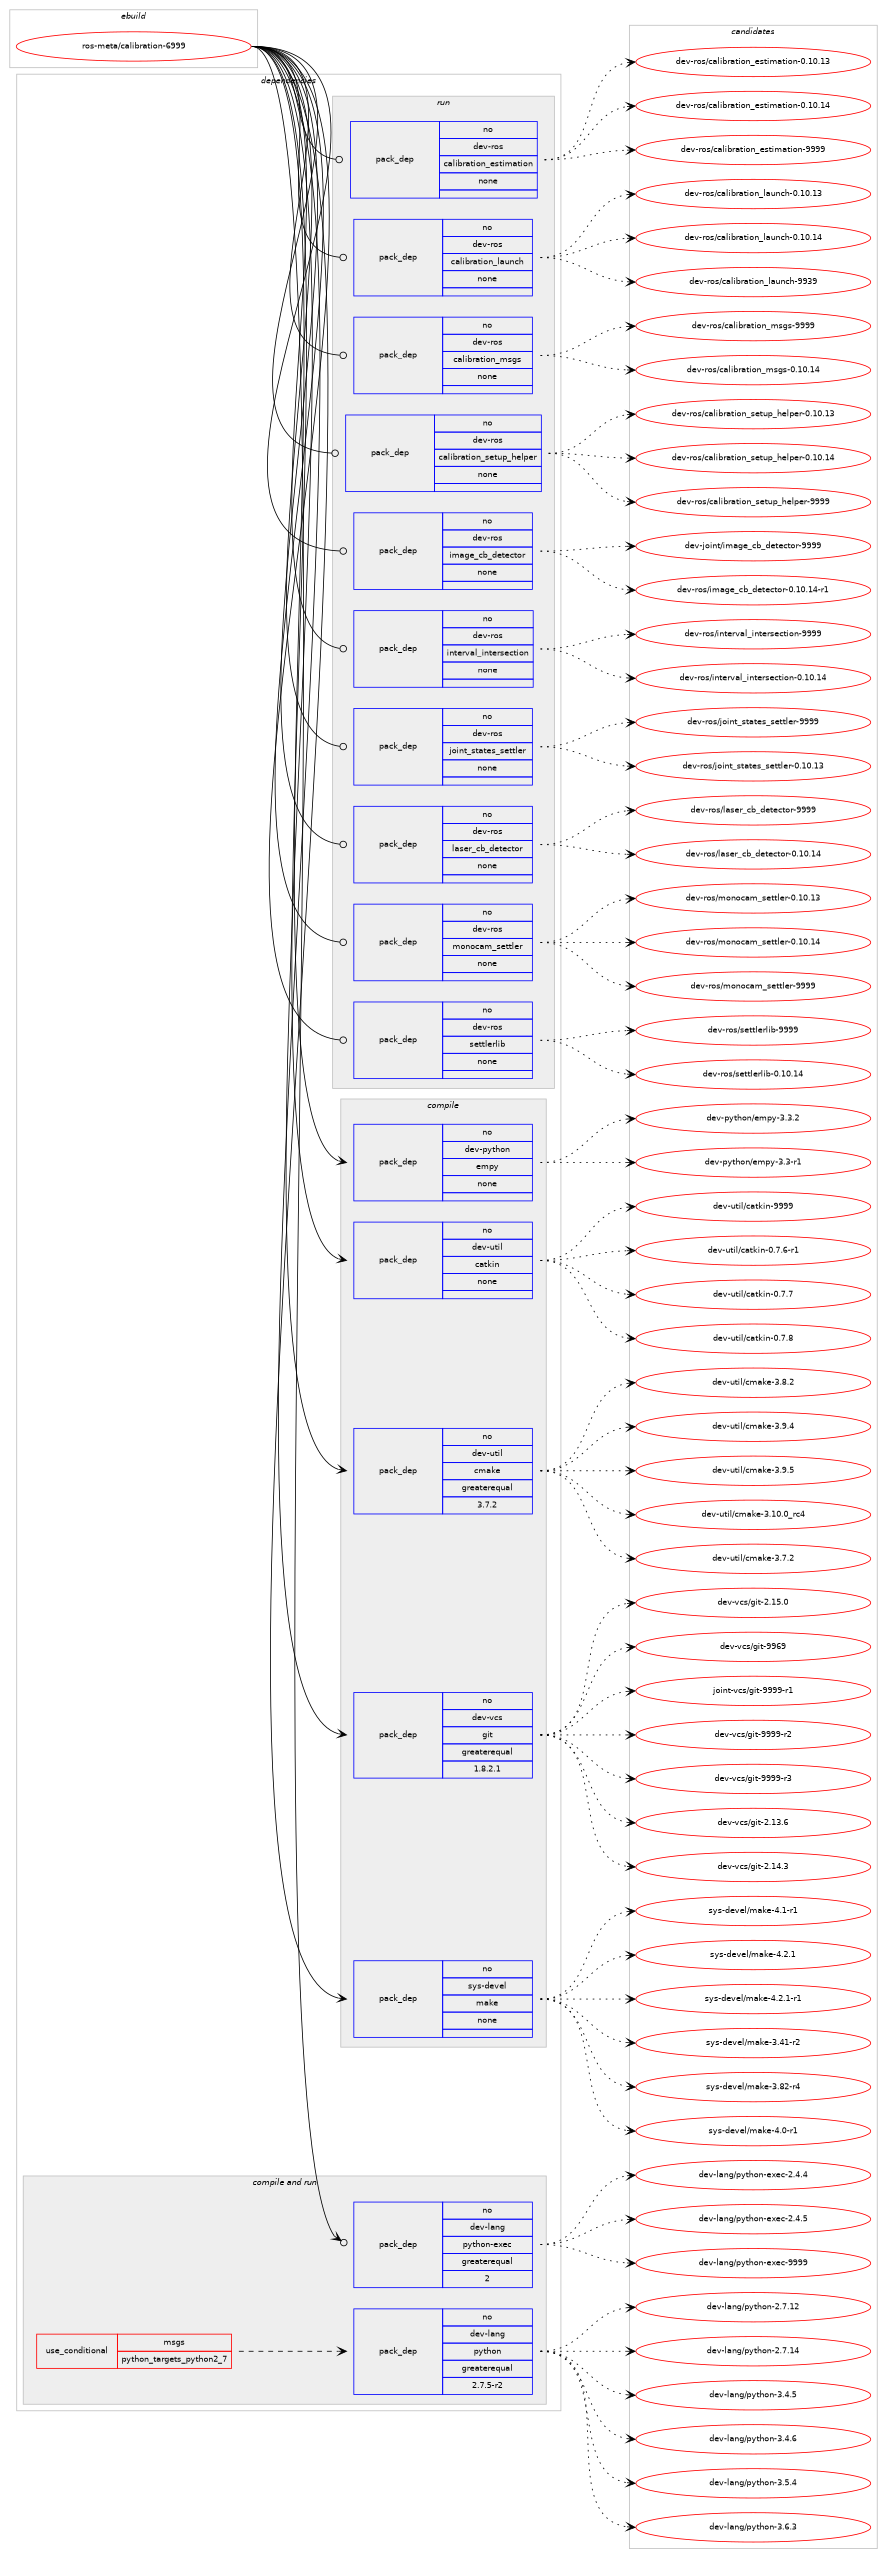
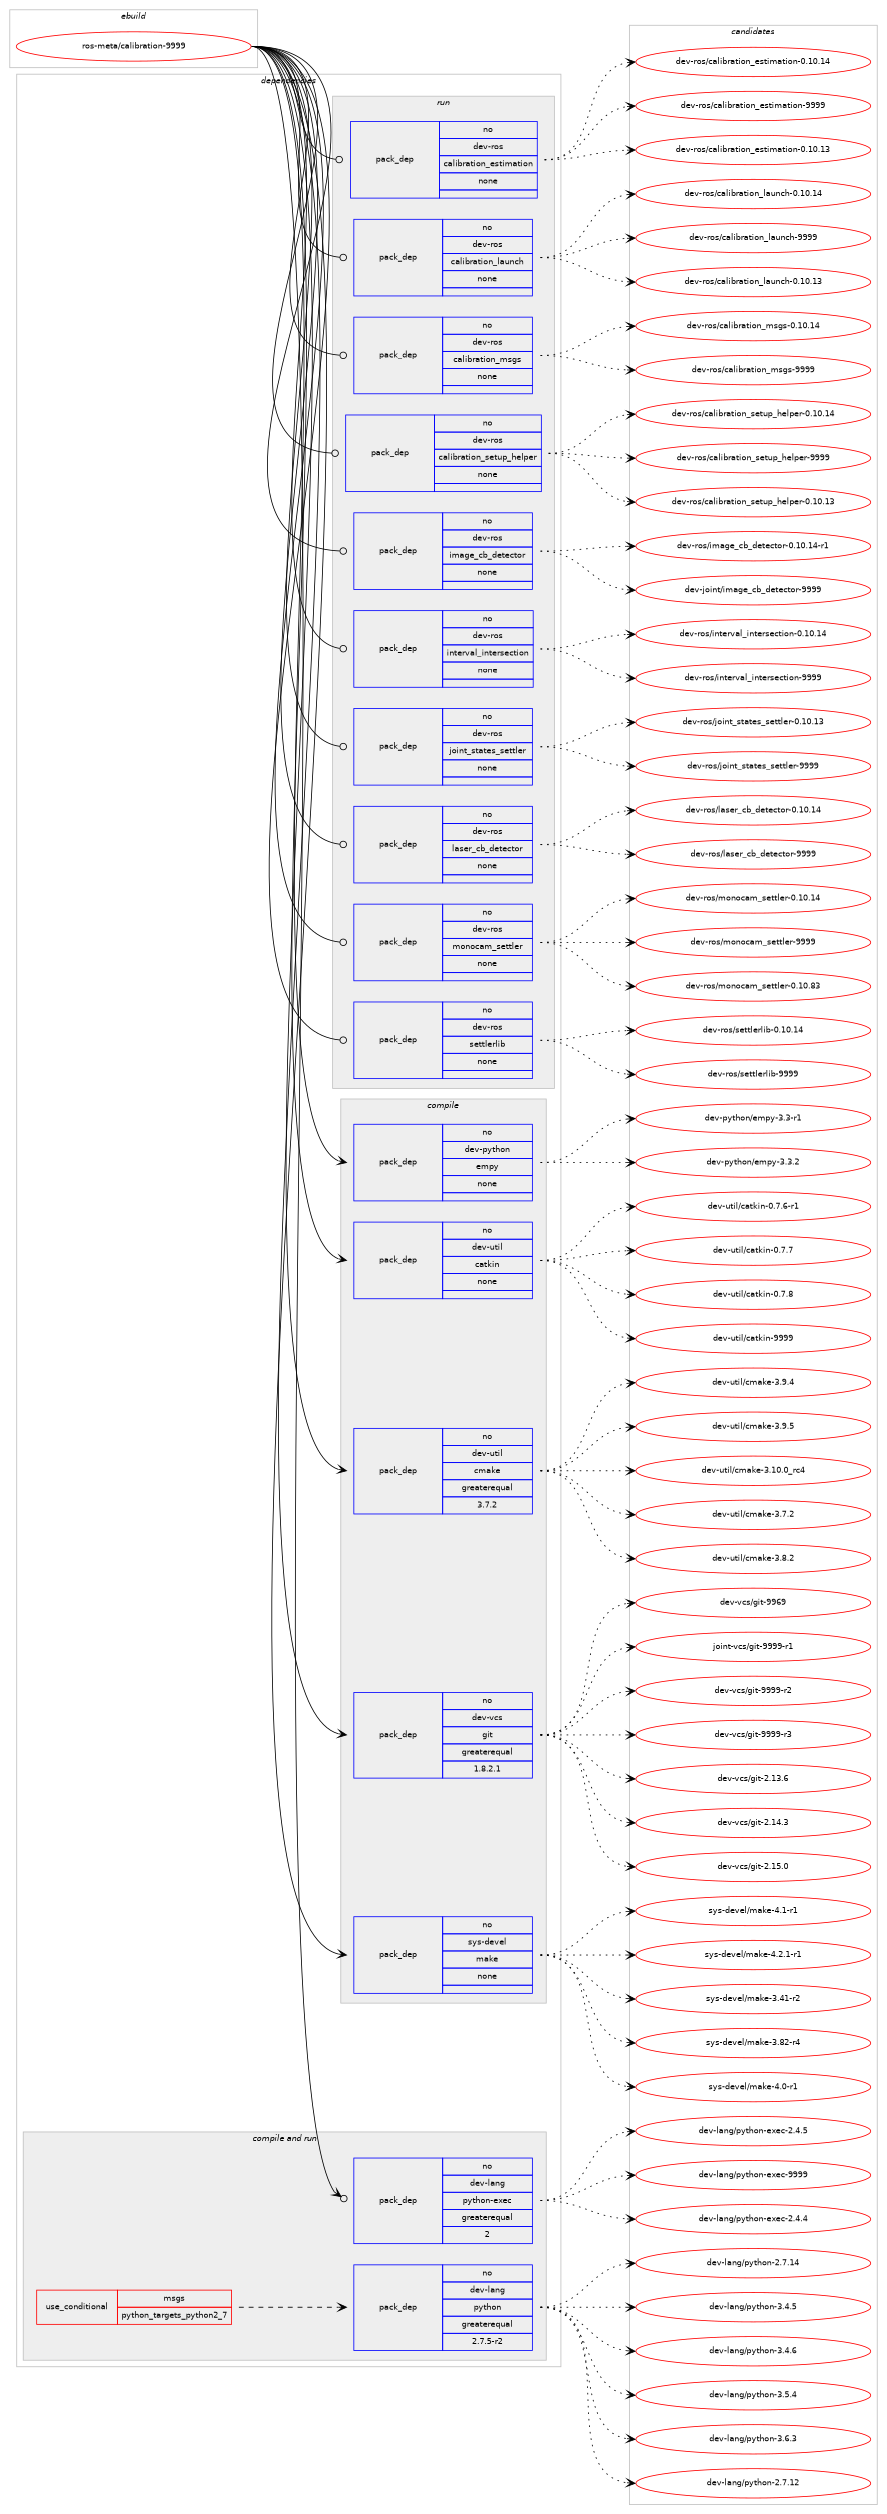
node "ros-meta/calibration-6999": label "ros-meta/calibration-6999" -> "ros-meta/calibration-9999"
node "dev-ros/calibration_launch-9939": label "dev-ros/calibration_launch-9939" -> "dev-ros/calibration_launch-9999"
node "dev-ros/monocam_settler-0.10.13": label "dev-ros/monocam_settler-0.10.13" -> "dev-ros/monocam_settler-0.10.83"
node "sys-devel/make-4.2.1": removed
